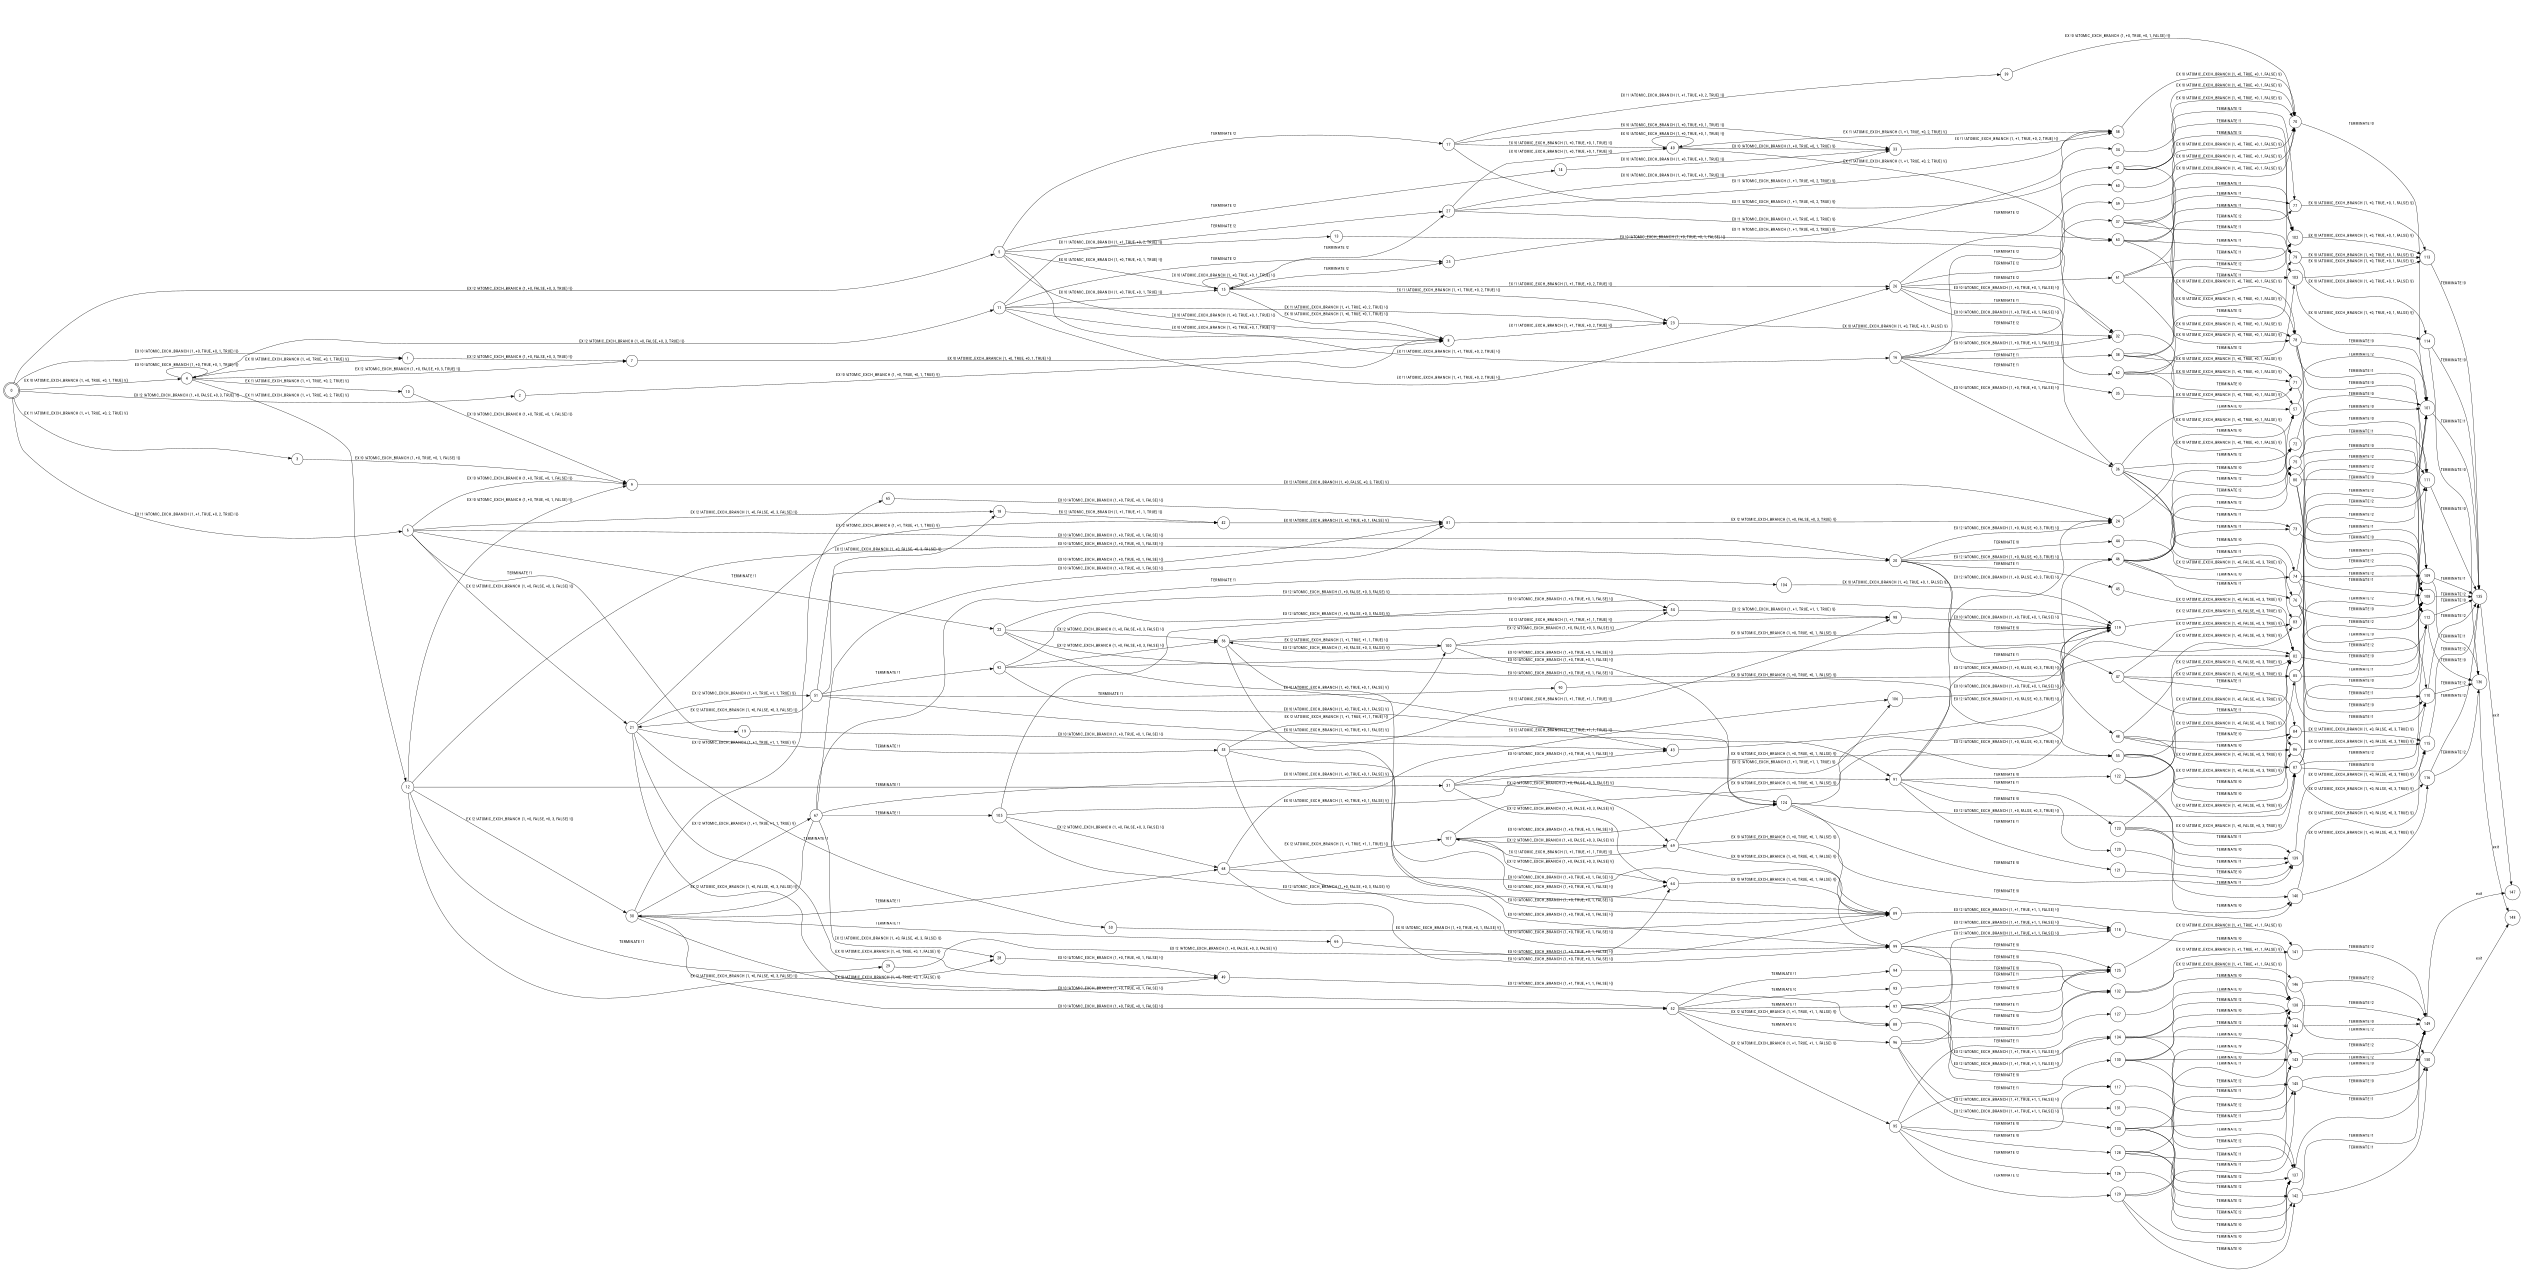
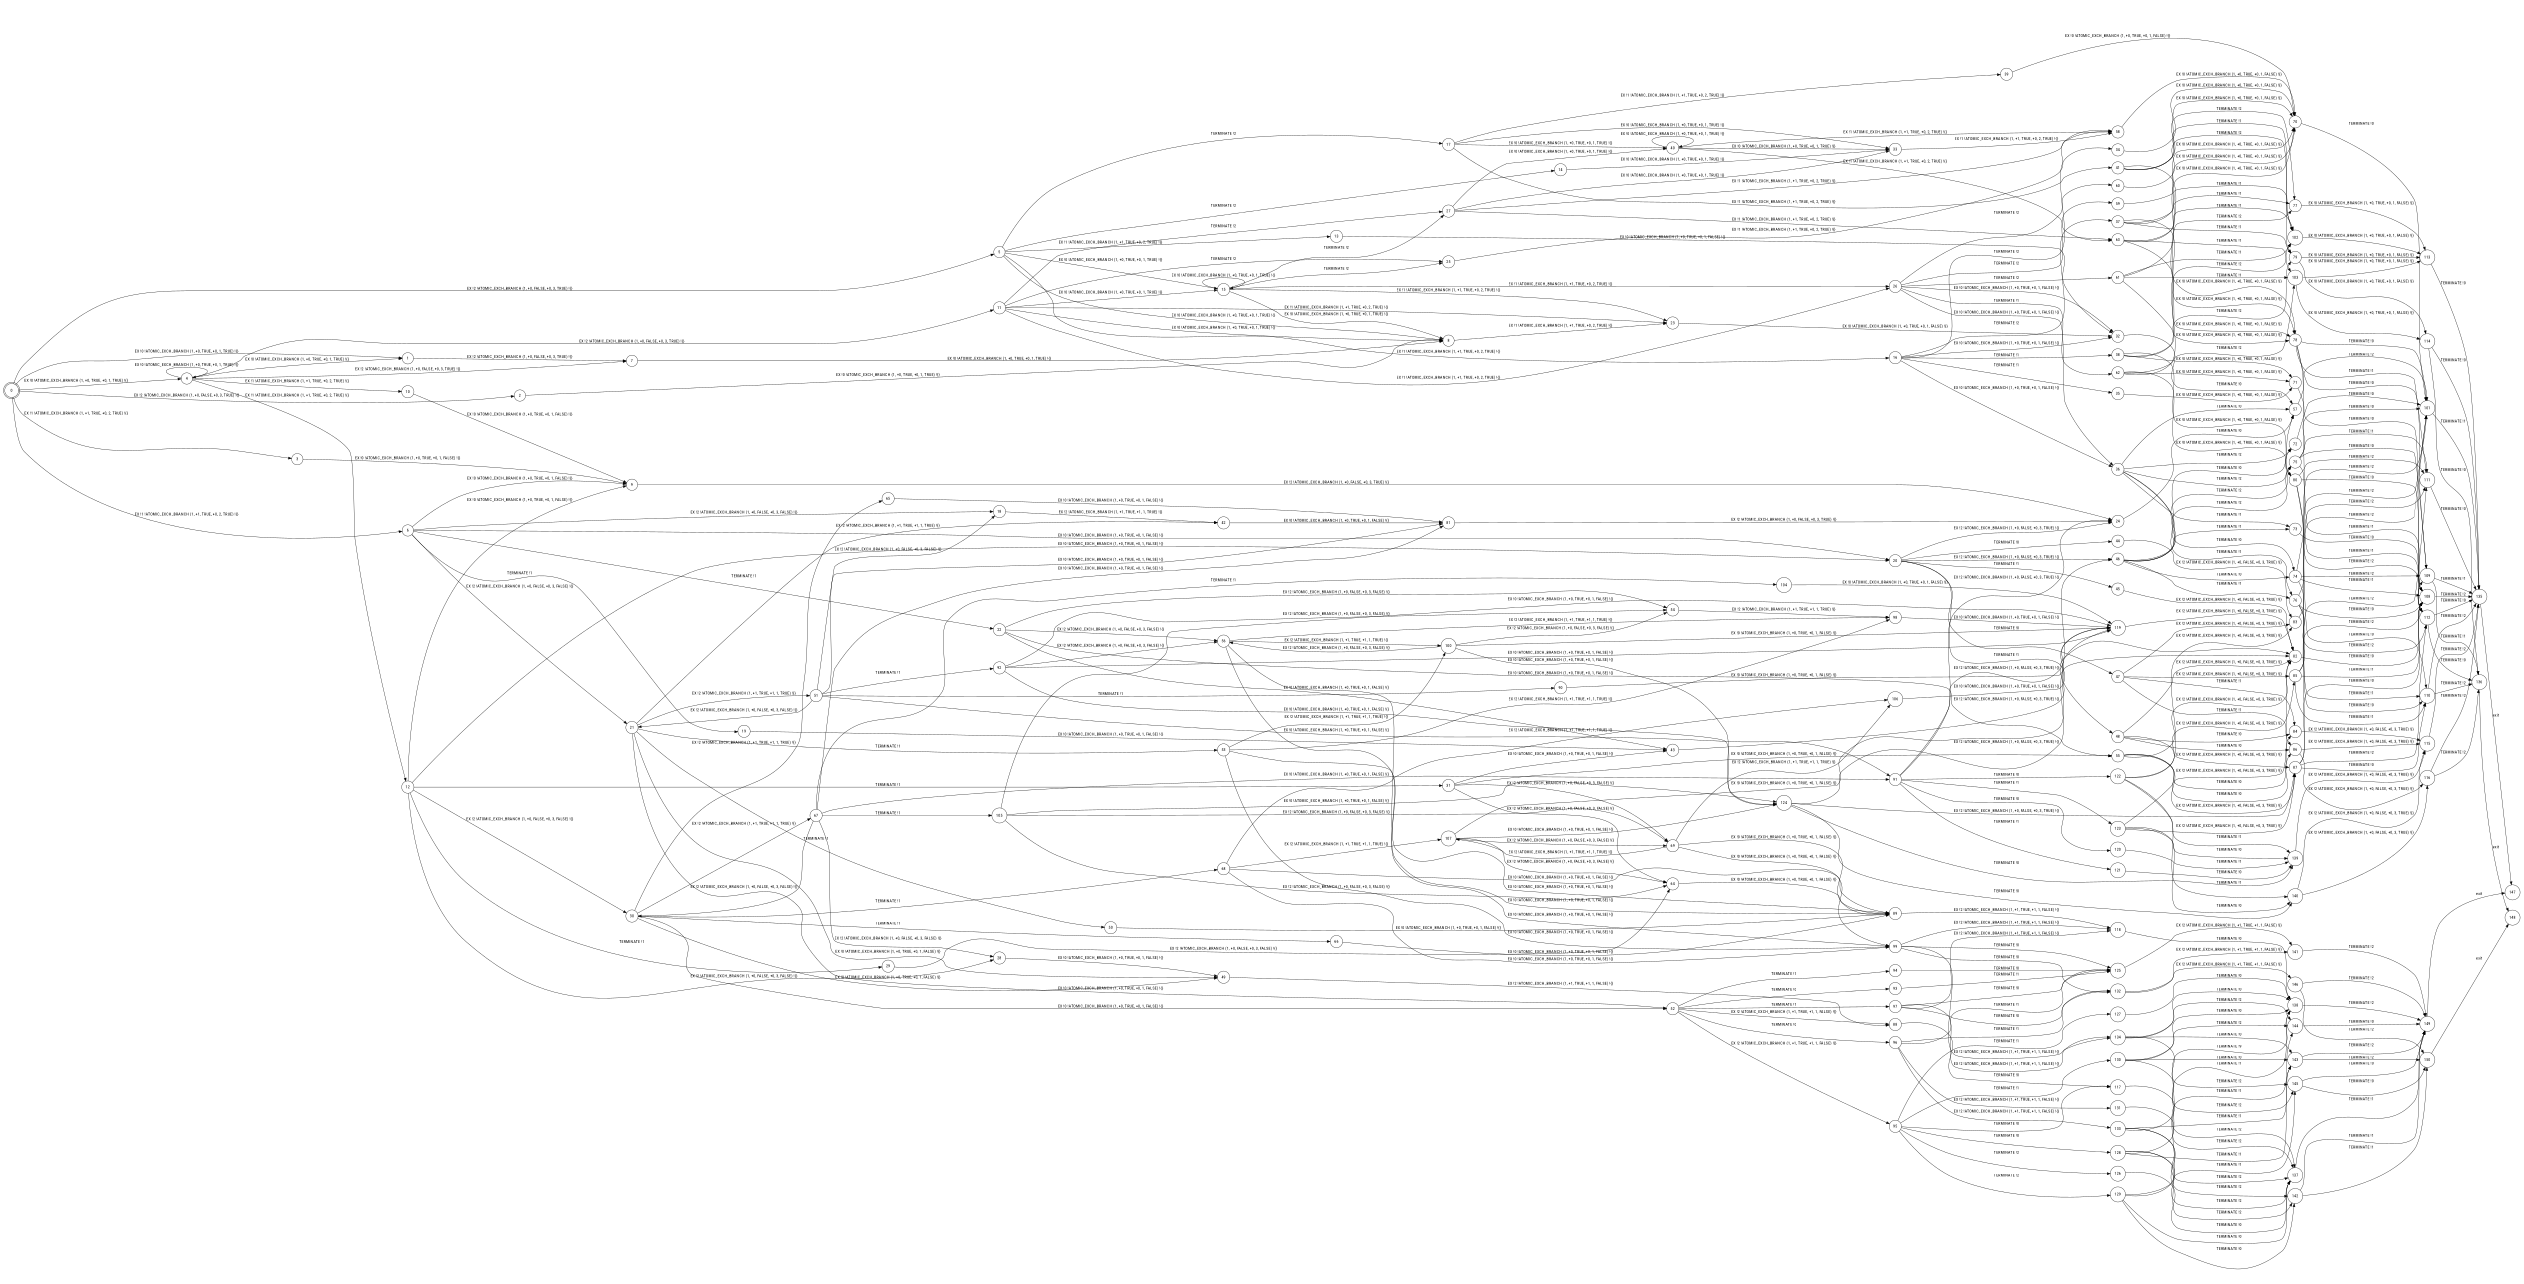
edge "105" -> "68": now "105" -> "69"
